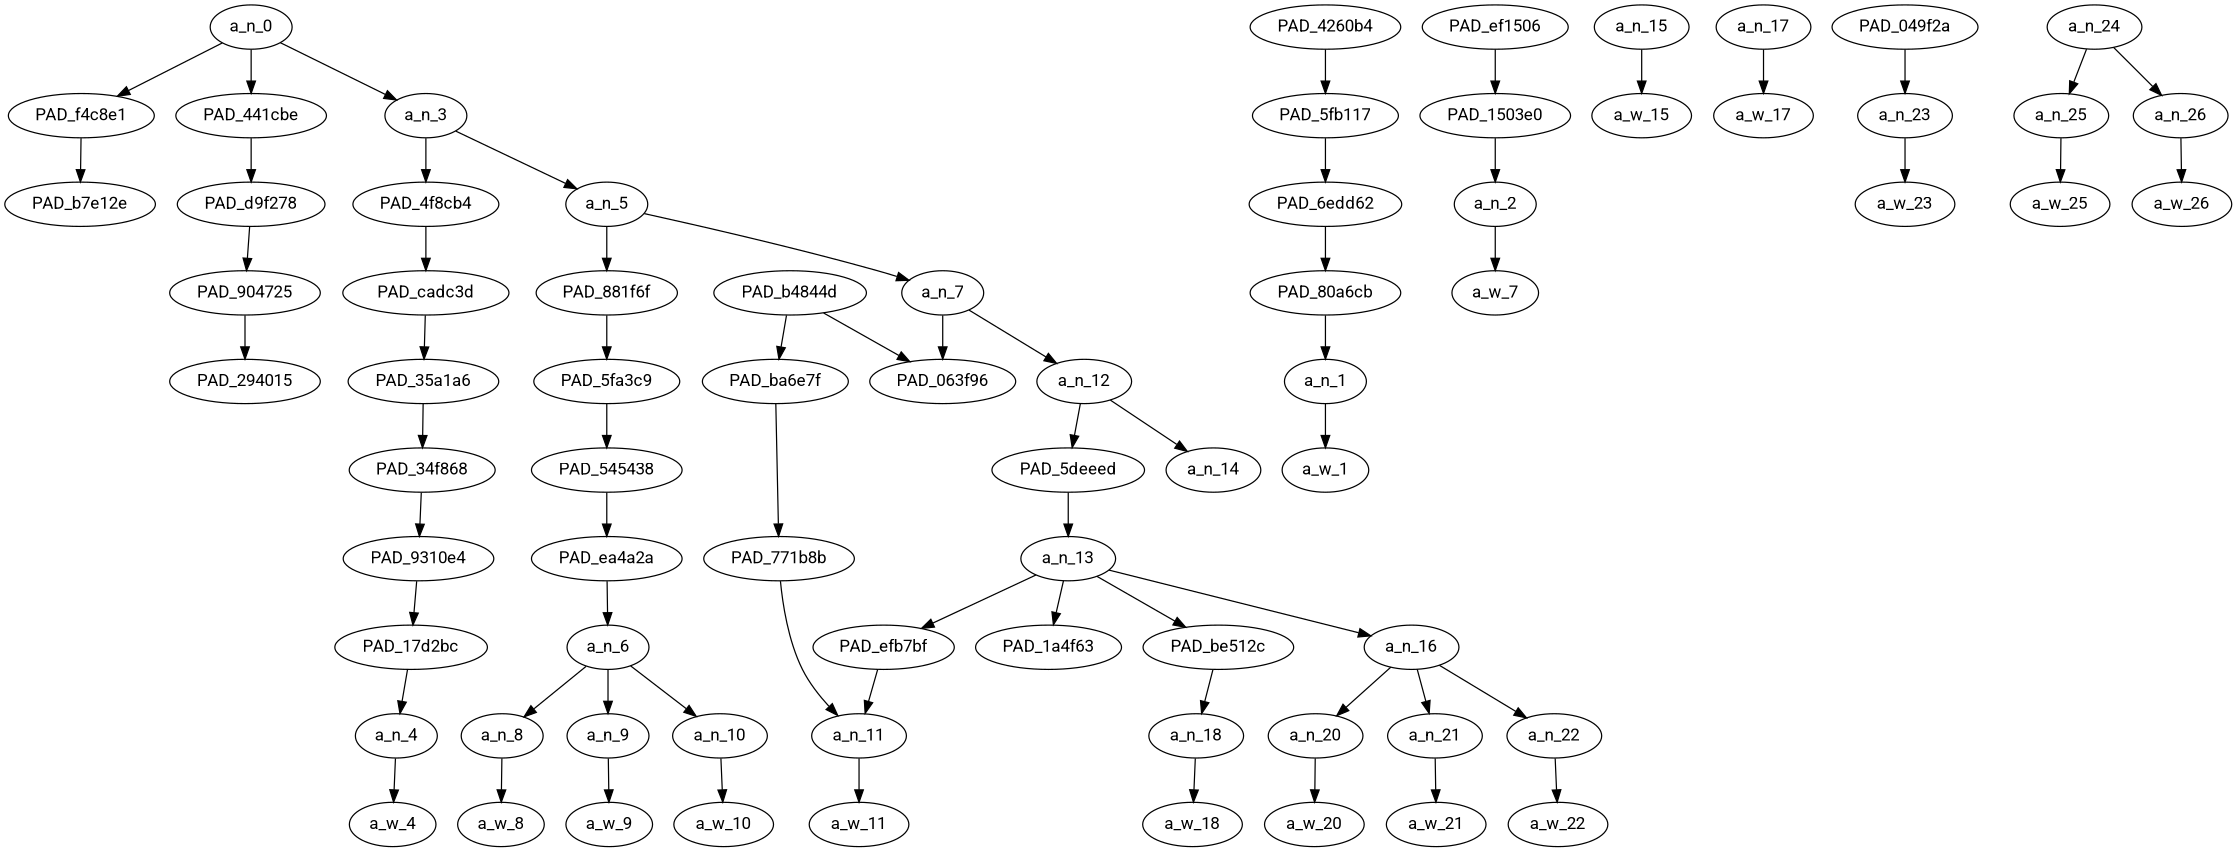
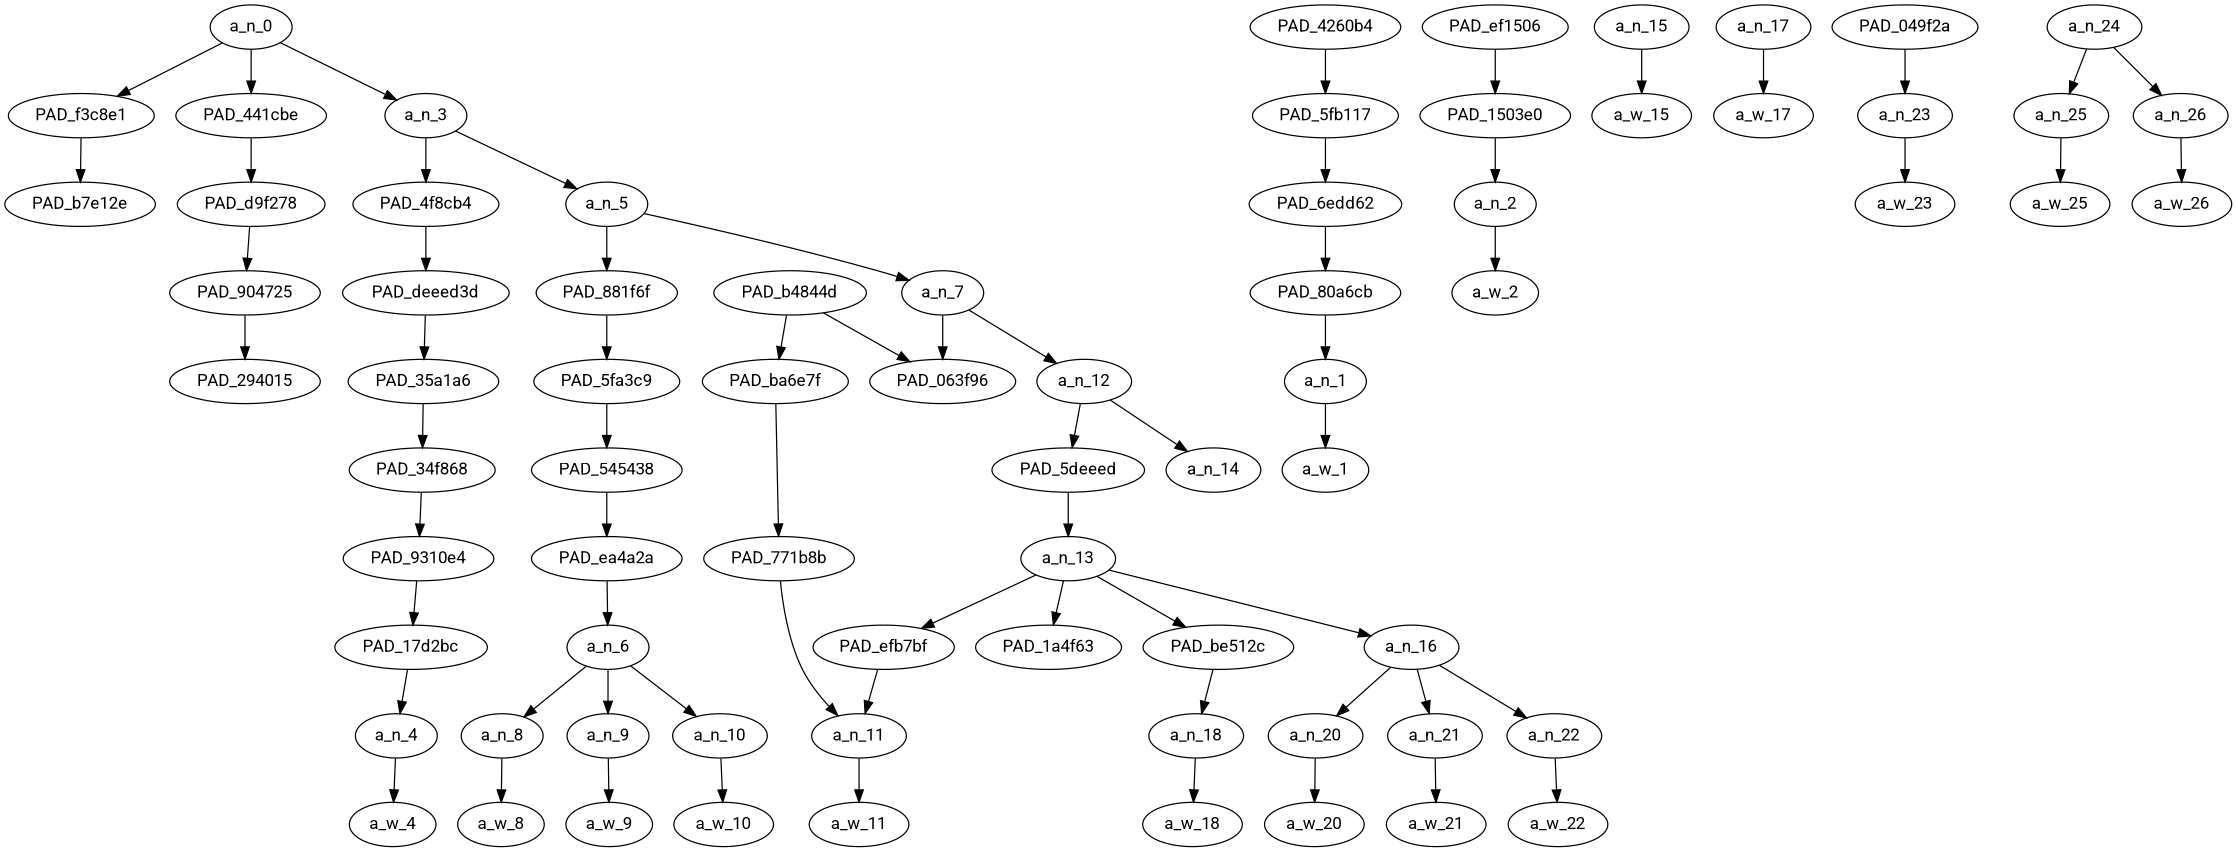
node "PAD_f4c8e1": label "PAD_f4c8e1" -> "PAD_f3c8e1"
node "PAD_cadc3d": label "PAD_cadc3d" -> "PAD_deeed3d"
node "a_w_7": label "a_w_7" -> "a_w_2"
